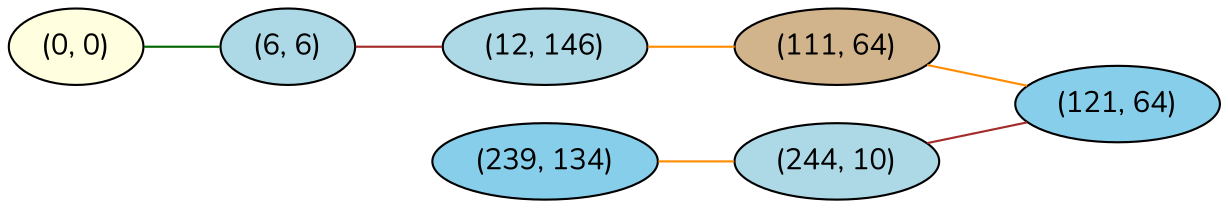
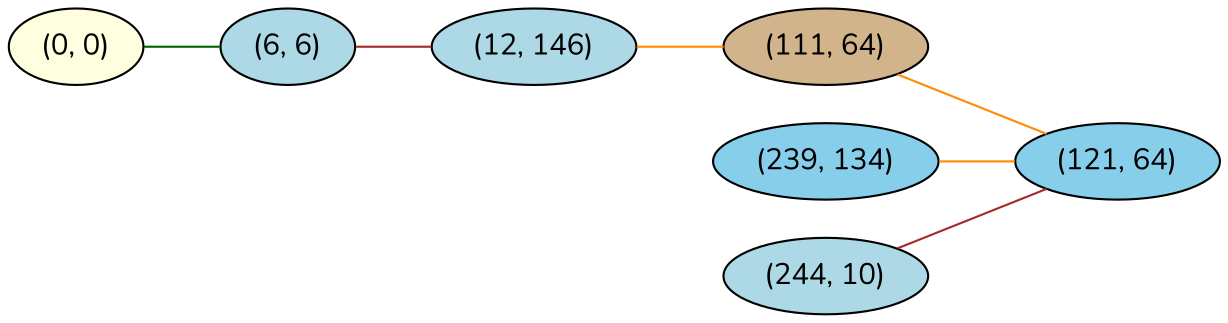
edge "(239, 134)" -- "(244, 10)": now "(239, 134)" -- "(121, 64)"
